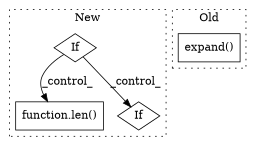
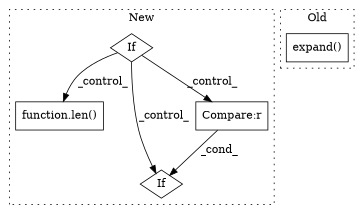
node "Compare:r": added
